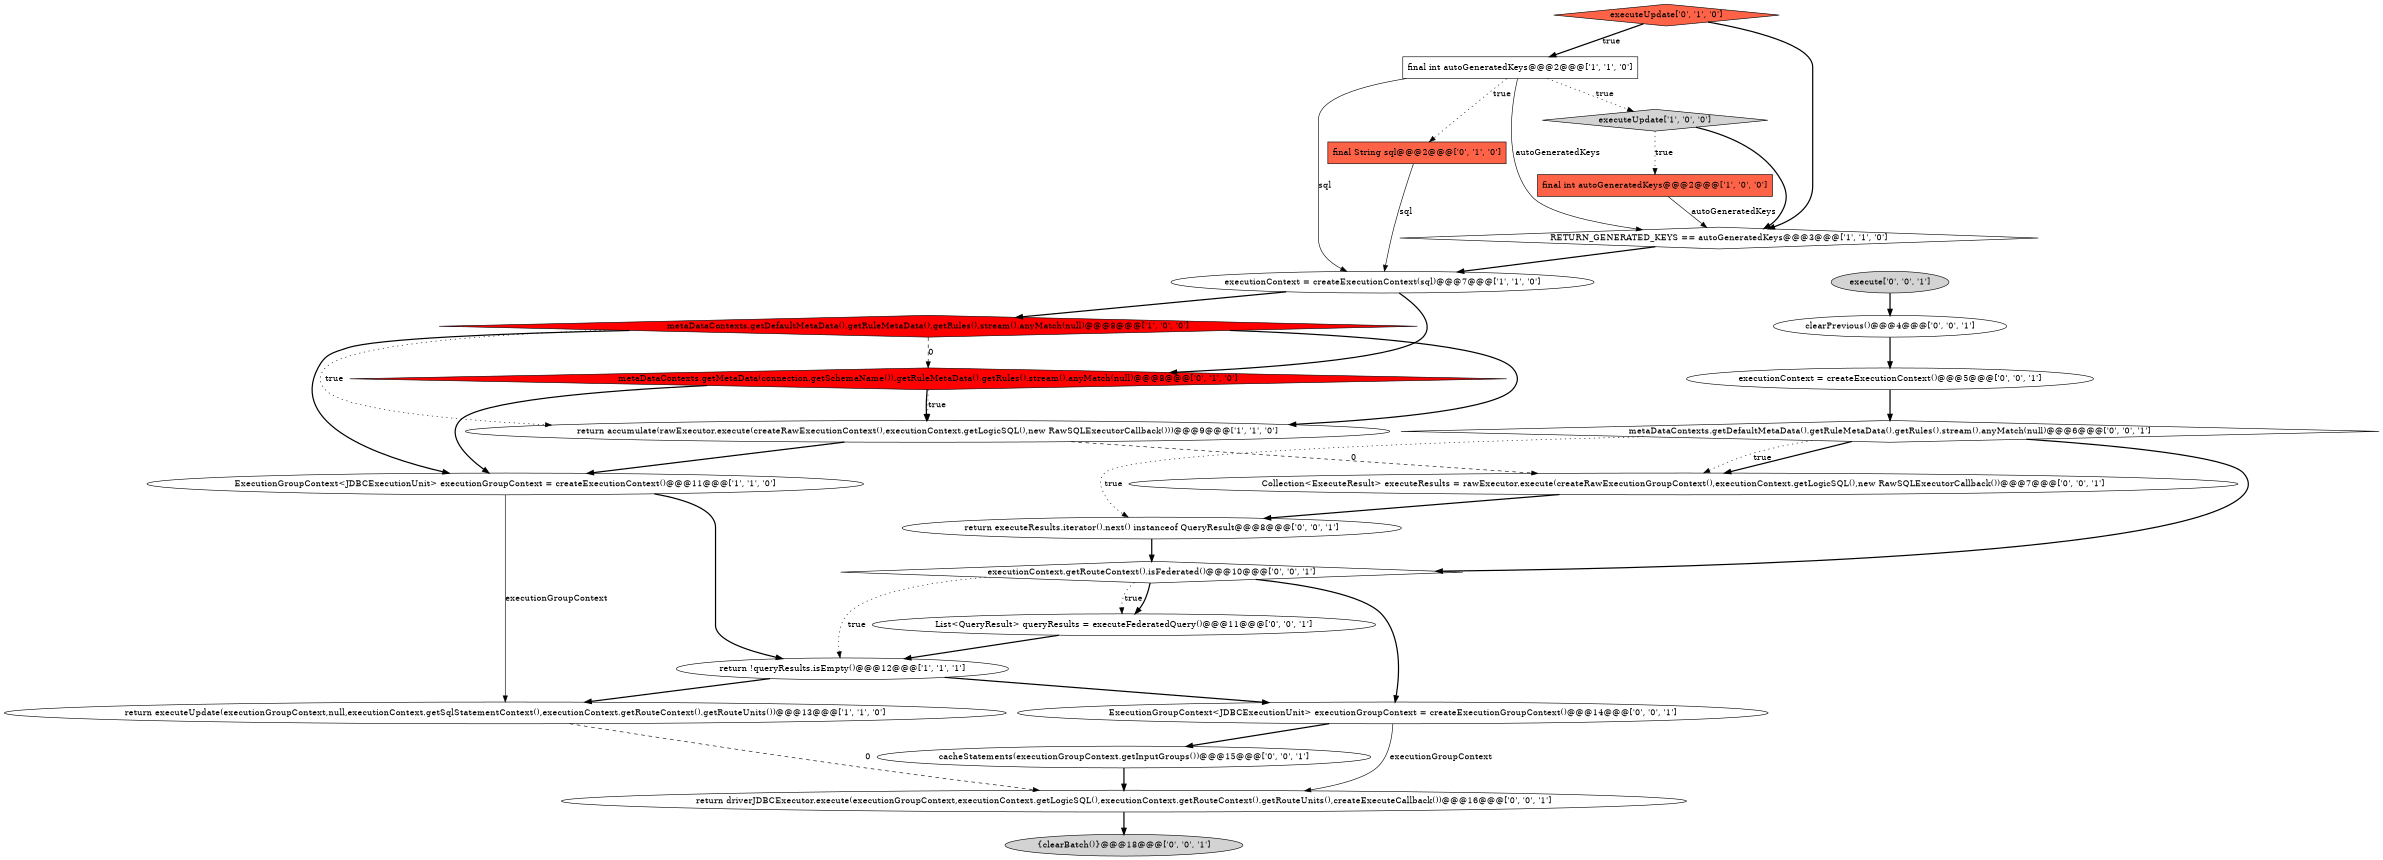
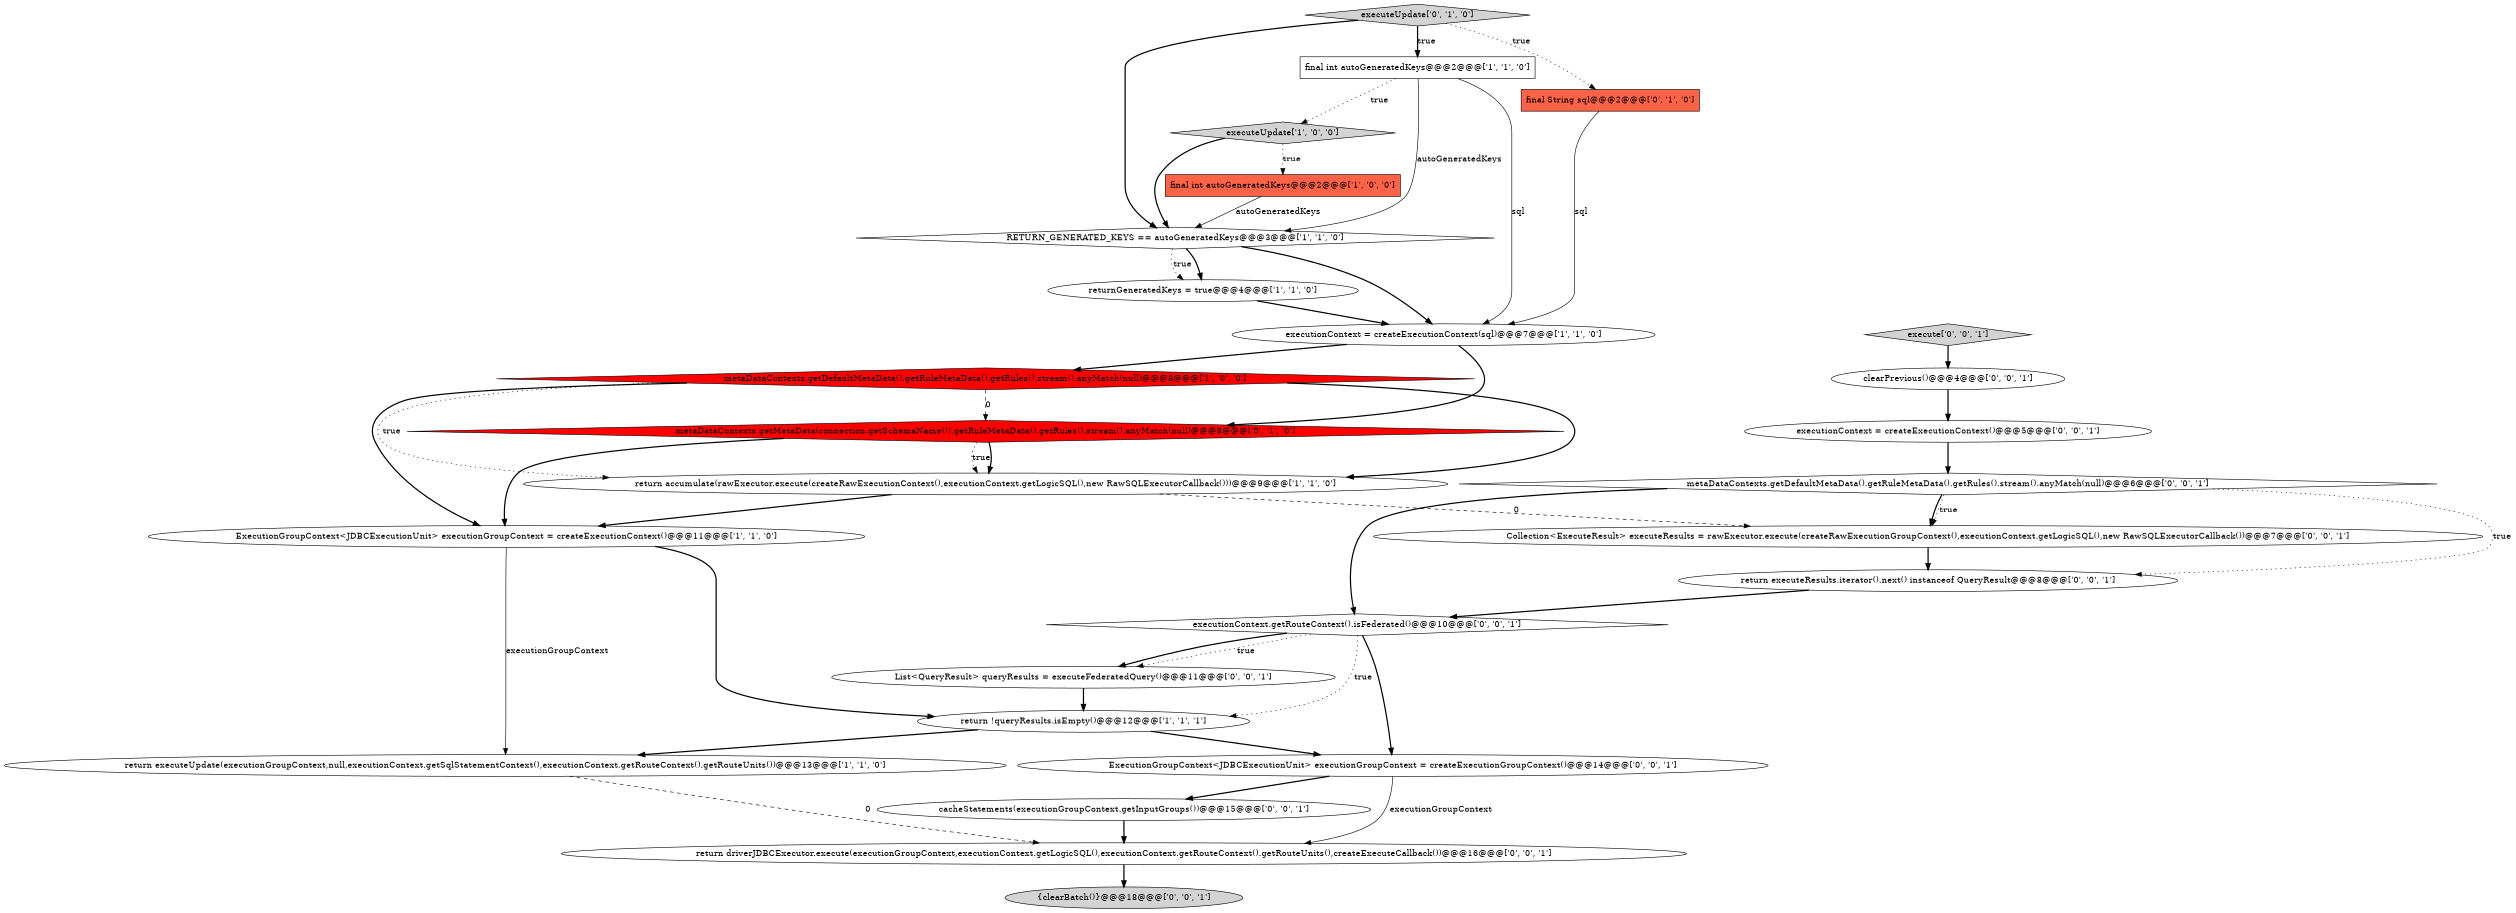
node "executeUpdate['0', '1', '0']": fillcolor tomato -> lightgray
edge "final int autoGeneratedKeys@@@2@@@['1', '1', '0']" -> "final String sql@@@2@@@['0', '1', '0']": now "executeUpdate['0', '1', '0']" -> "final String sql@@@2@@@['0', '1', '0']"
node "execute['0', '0', '1']": shape ellipse -> diamond
node "returnGeneratedKeys = true@@@4@@@['1', '1', '0']": added
